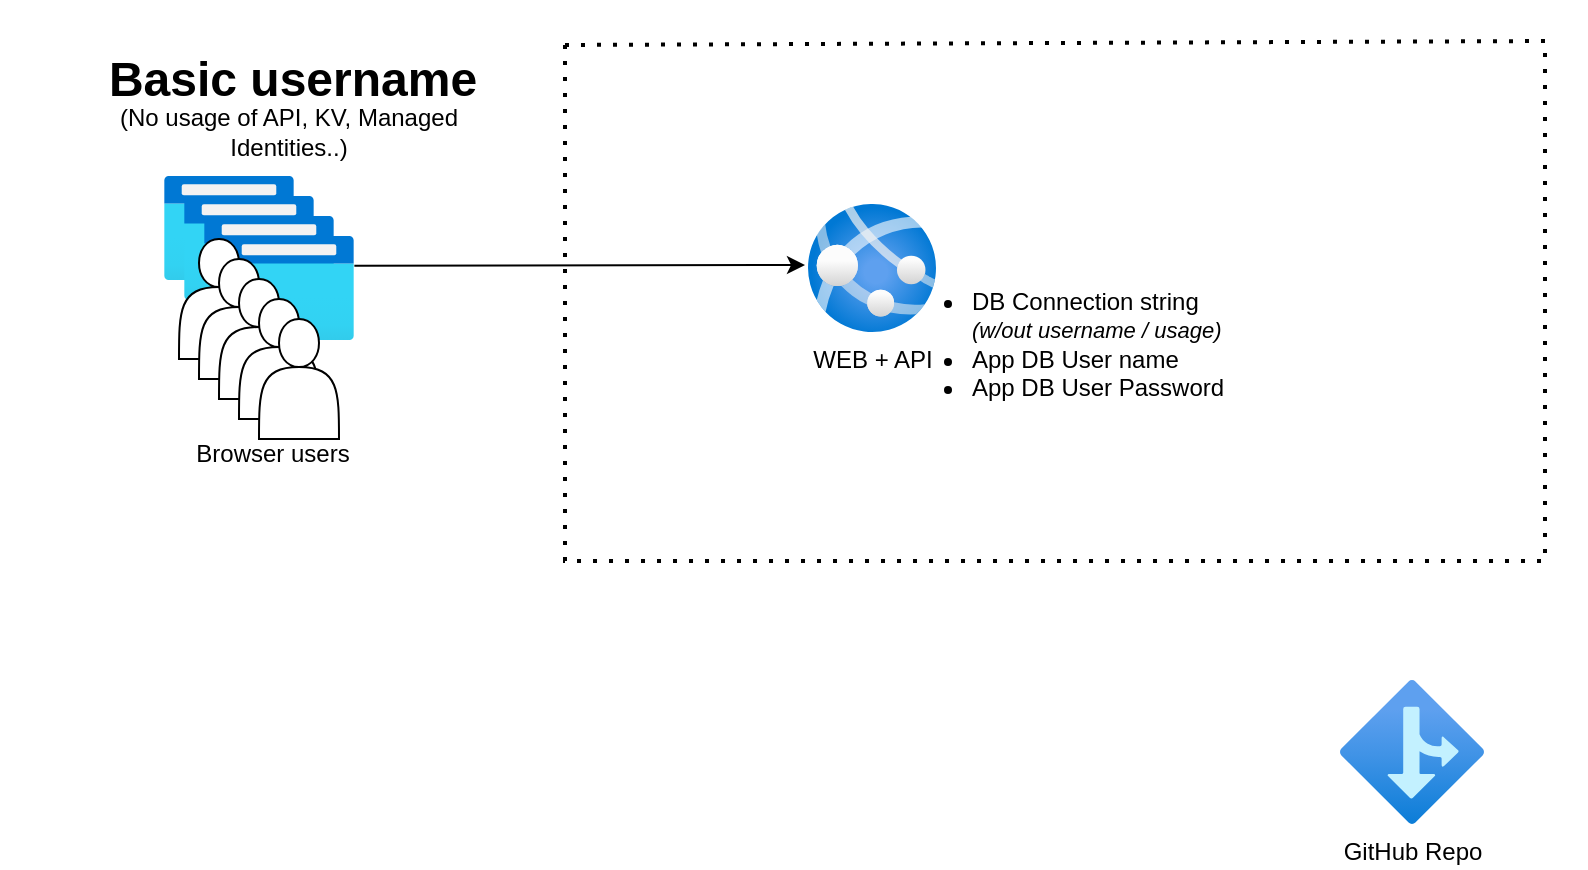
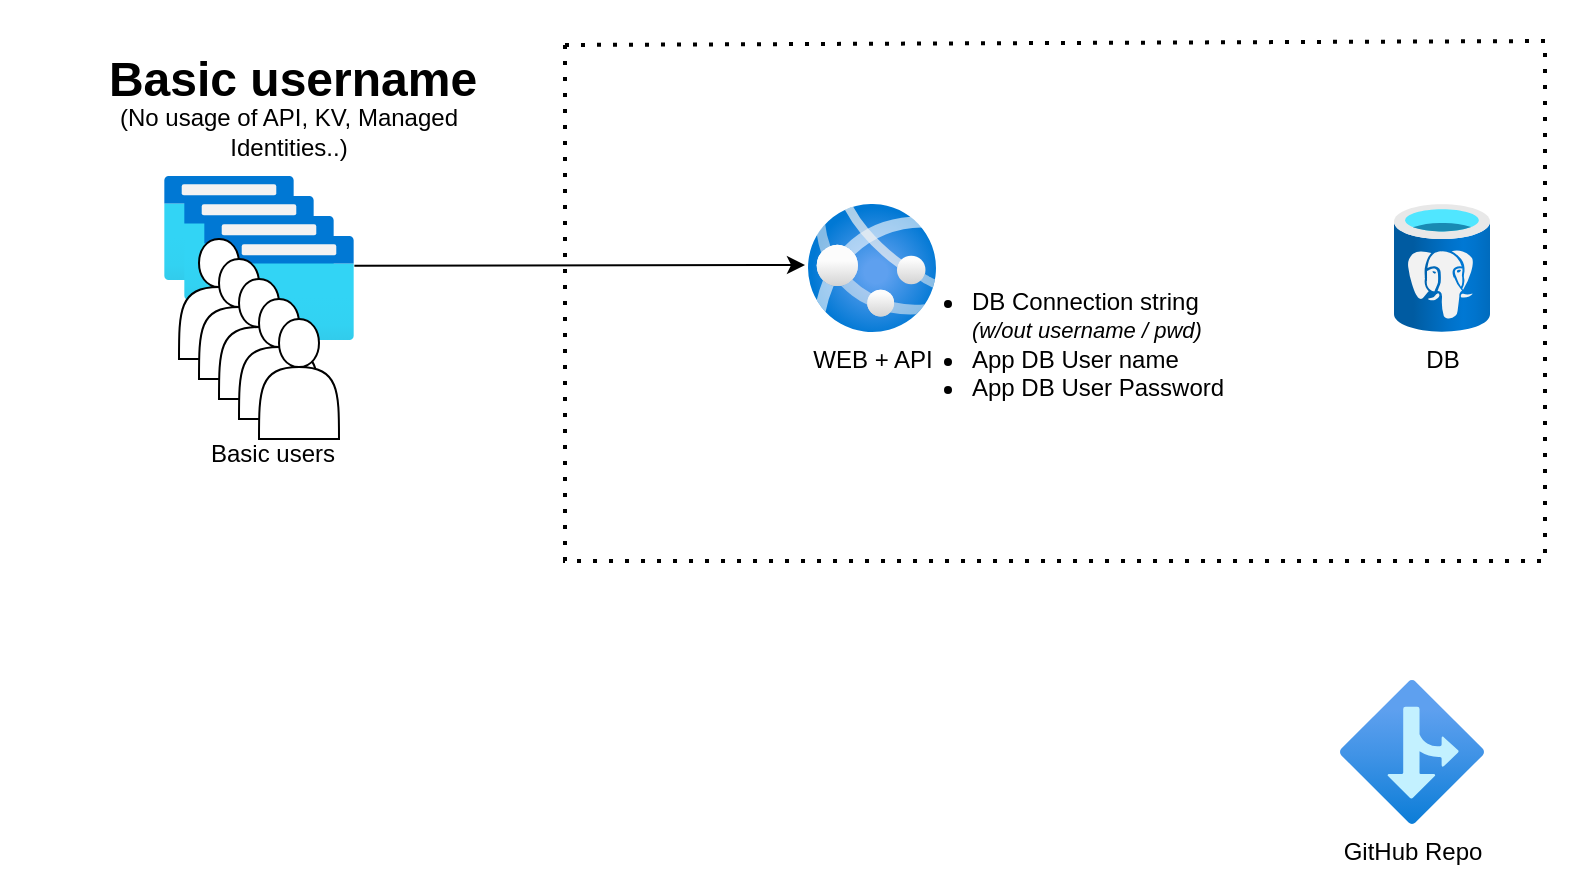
node "DB": added
node "DB Connection string (w/out username / usage) App DB User name App DB User Password": label "DB Connection string (w/out username / usage) App DB User name App DB User Password" -> "DB Connection string (w/out username / pwd) App DB User name App DB User Password"
node "Browser users": label "Browser users" -> "Basic users"
